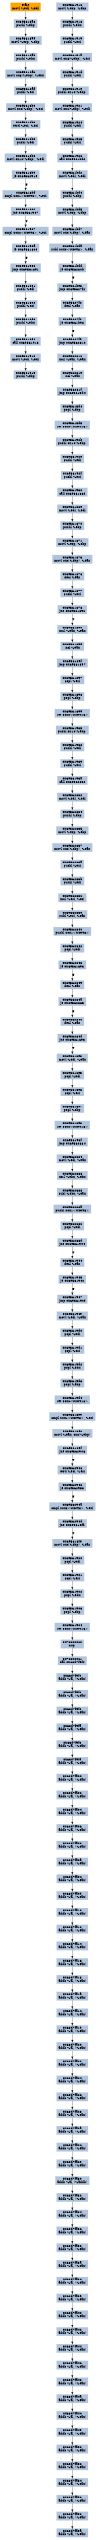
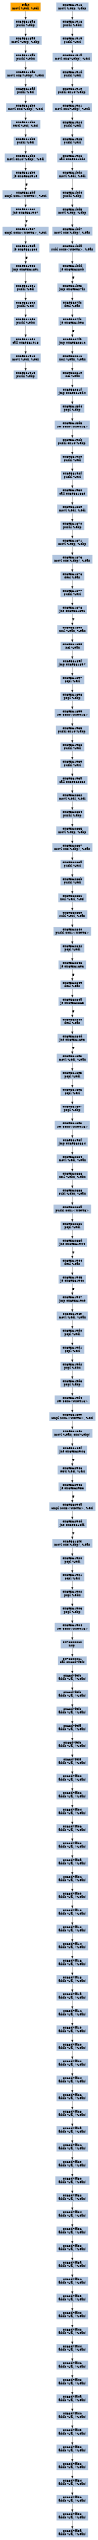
node "0x63d7fa30 addb %al, (%addb)": label "0x63d7fa30 addb %al, (%addb)" -> "0x63d7fa30 addb %al, (%eax)"
